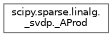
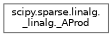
node "scipy.sparse.linalg. _svdp._AProd": label "scipy.sparse.linalg. _svdp._AProd" -> "scipy.sparse.linalg. _linalg._AProd"
